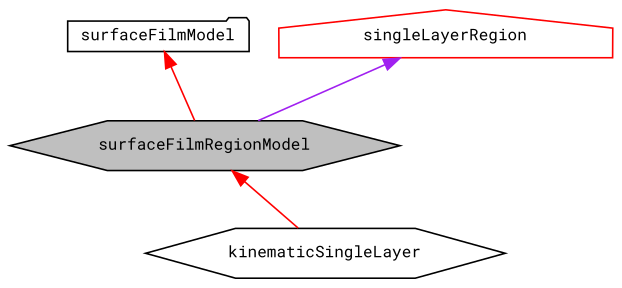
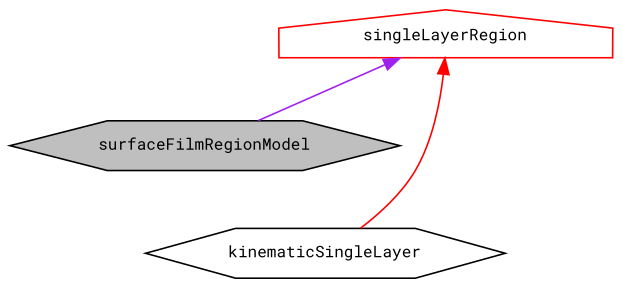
node "surfaceFilmModel": removed
edge "kinematicSingleLayer" -> "surfaceFilmRegionModel": now "kinematicSingleLayer" -> "singleLayerRegion"
